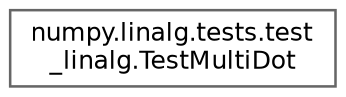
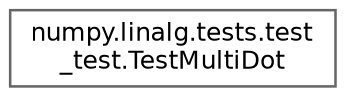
node "numpy.linalg.tests.test _linalg.TestMultiDot": label "numpy.linalg.tests.test _linalg.TestMultiDot" -> "numpy.linalg.tests.test _test.TestMultiDot"
